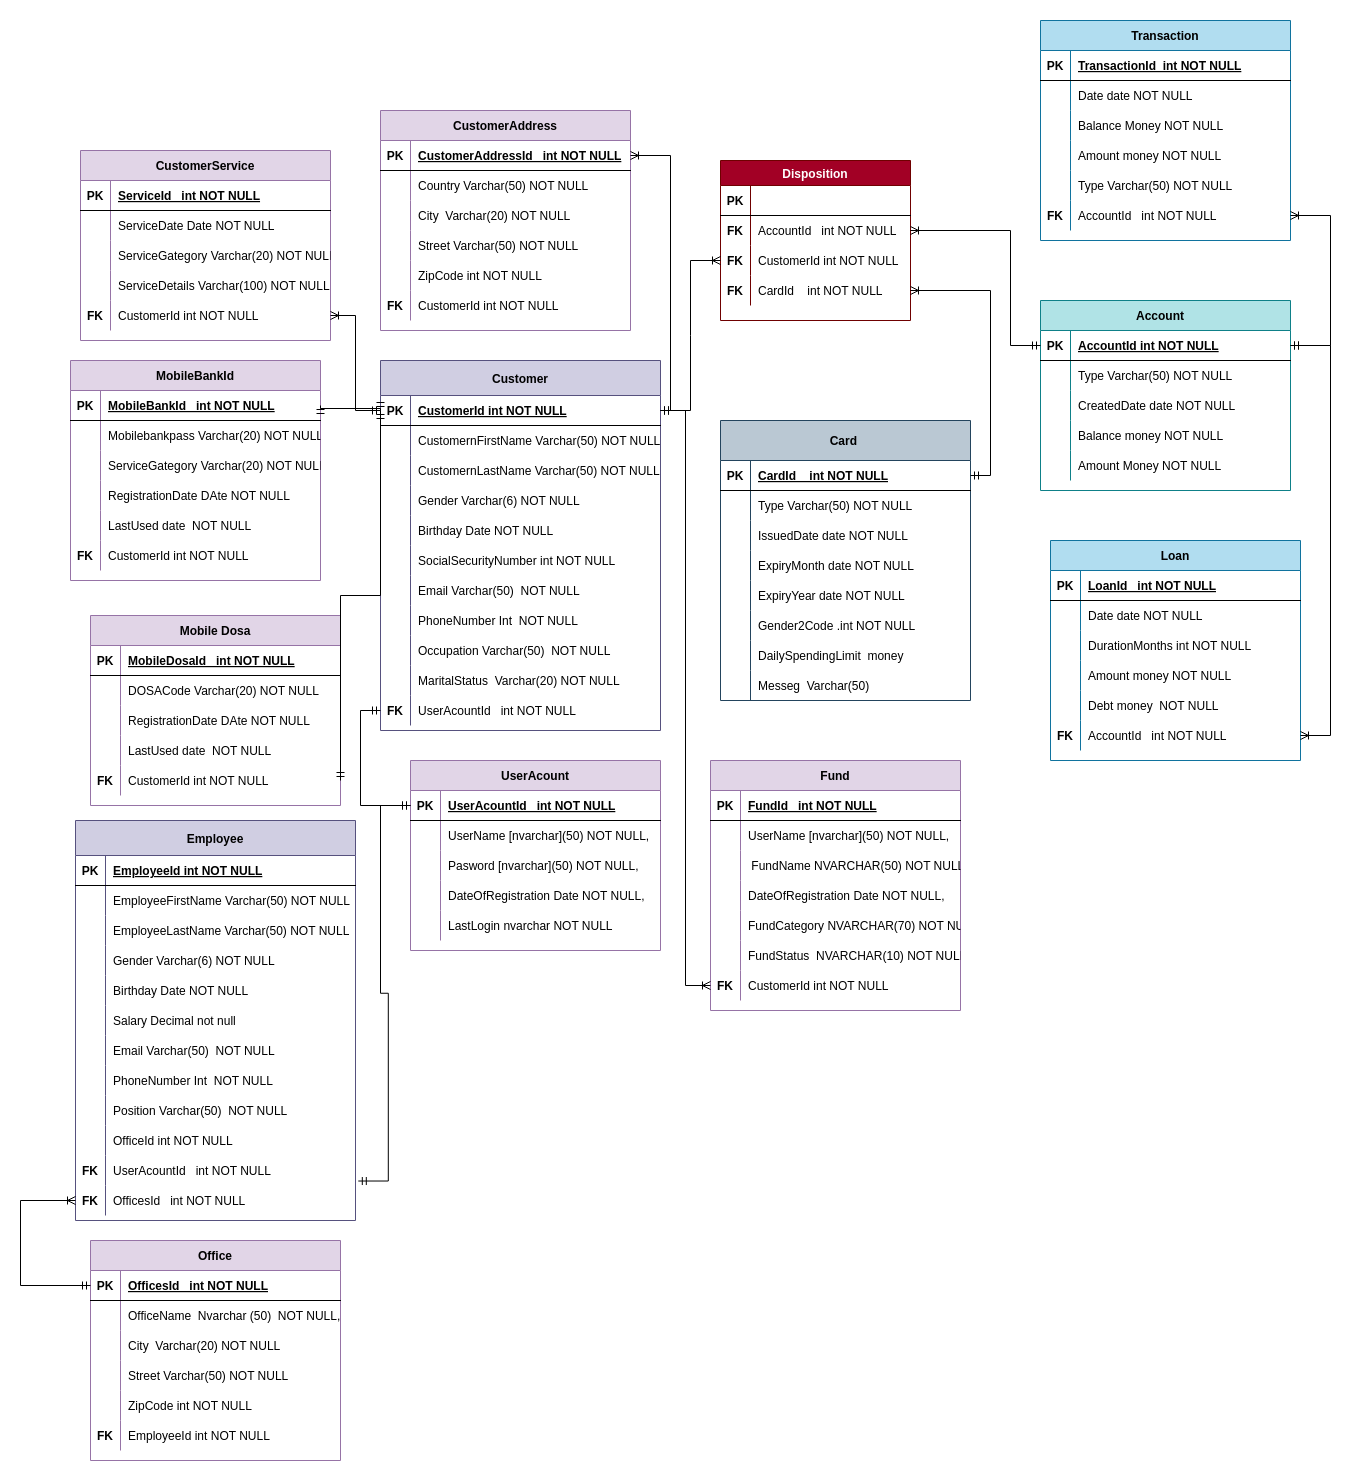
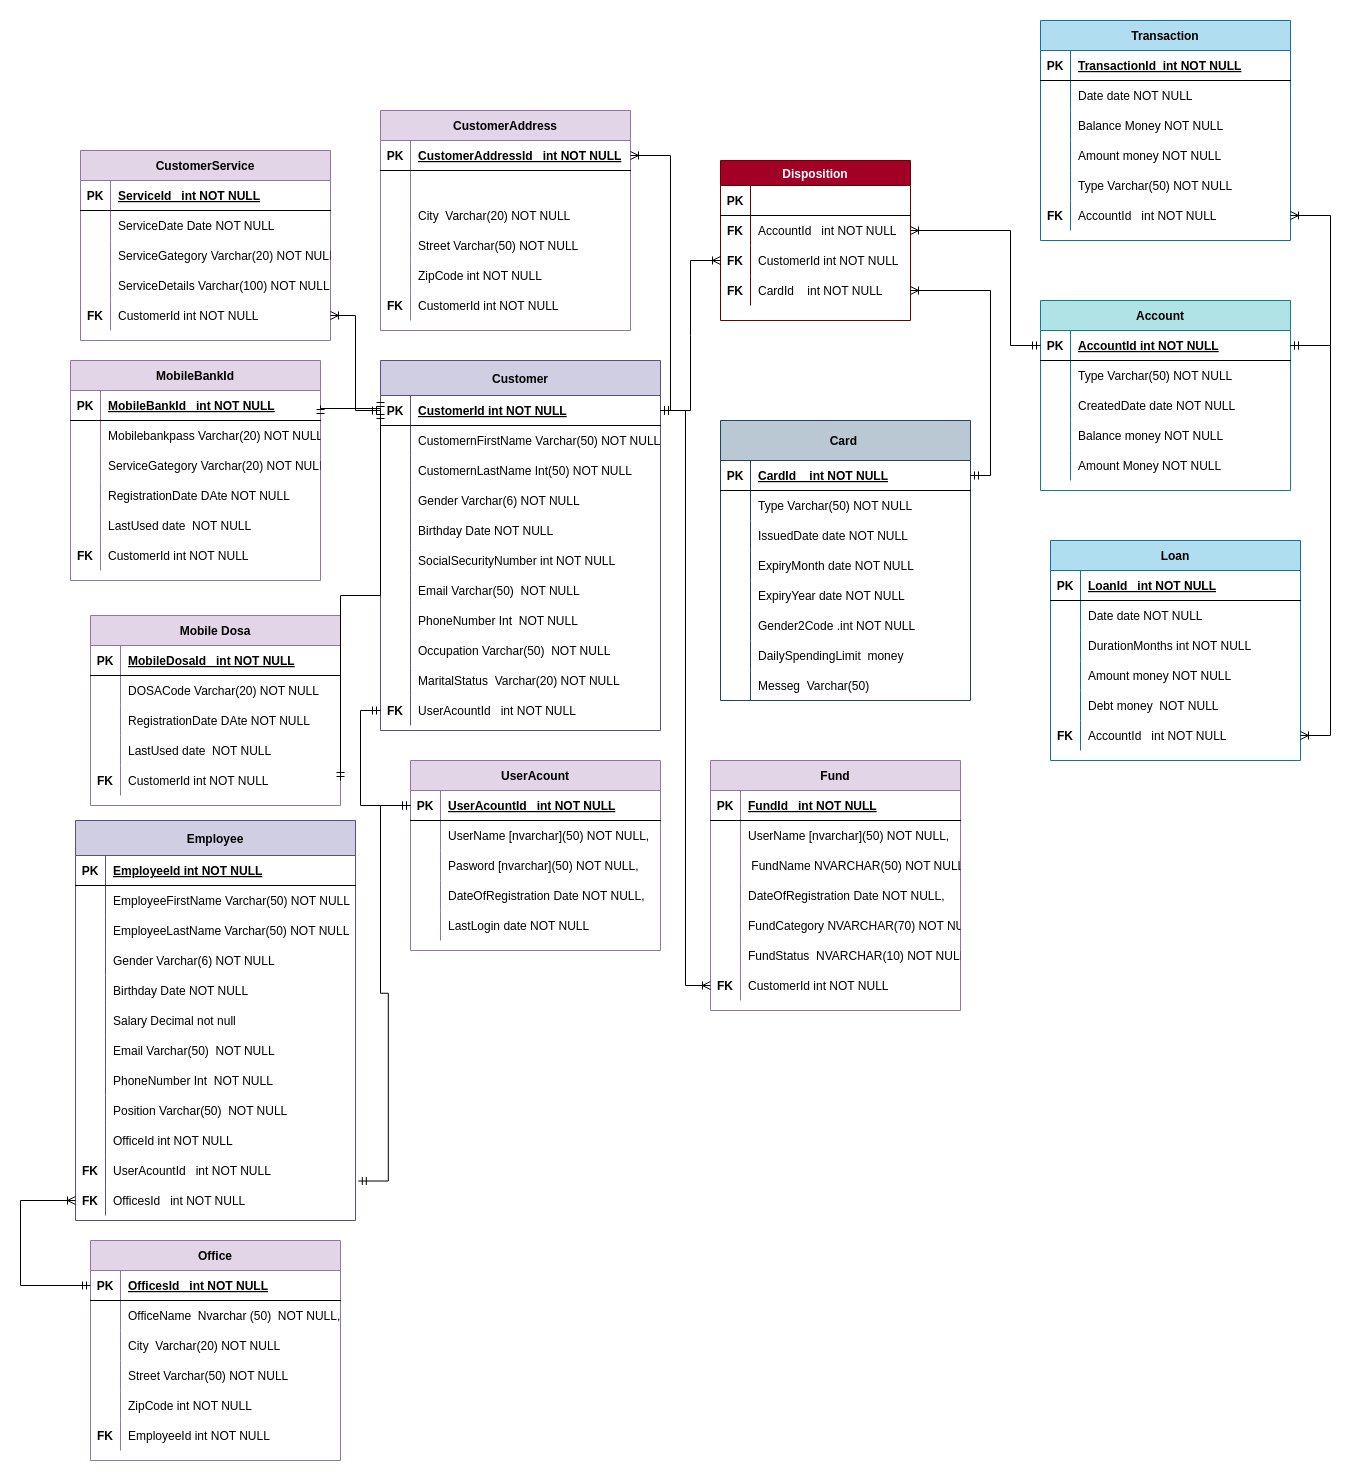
node "Country Varchar(50) NOT NULL": removed
node "CustomernLastName Varchar(50) NOT NULL": label "CustomernLastName Varchar(50) NOT NULL" -> "CustomernLastName Int(50) NOT NULL"
node "LastLogin nvarchar NOT NULL": label "LastLogin nvarchar NOT NULL" -> "LastLogin date NOT NULL"
